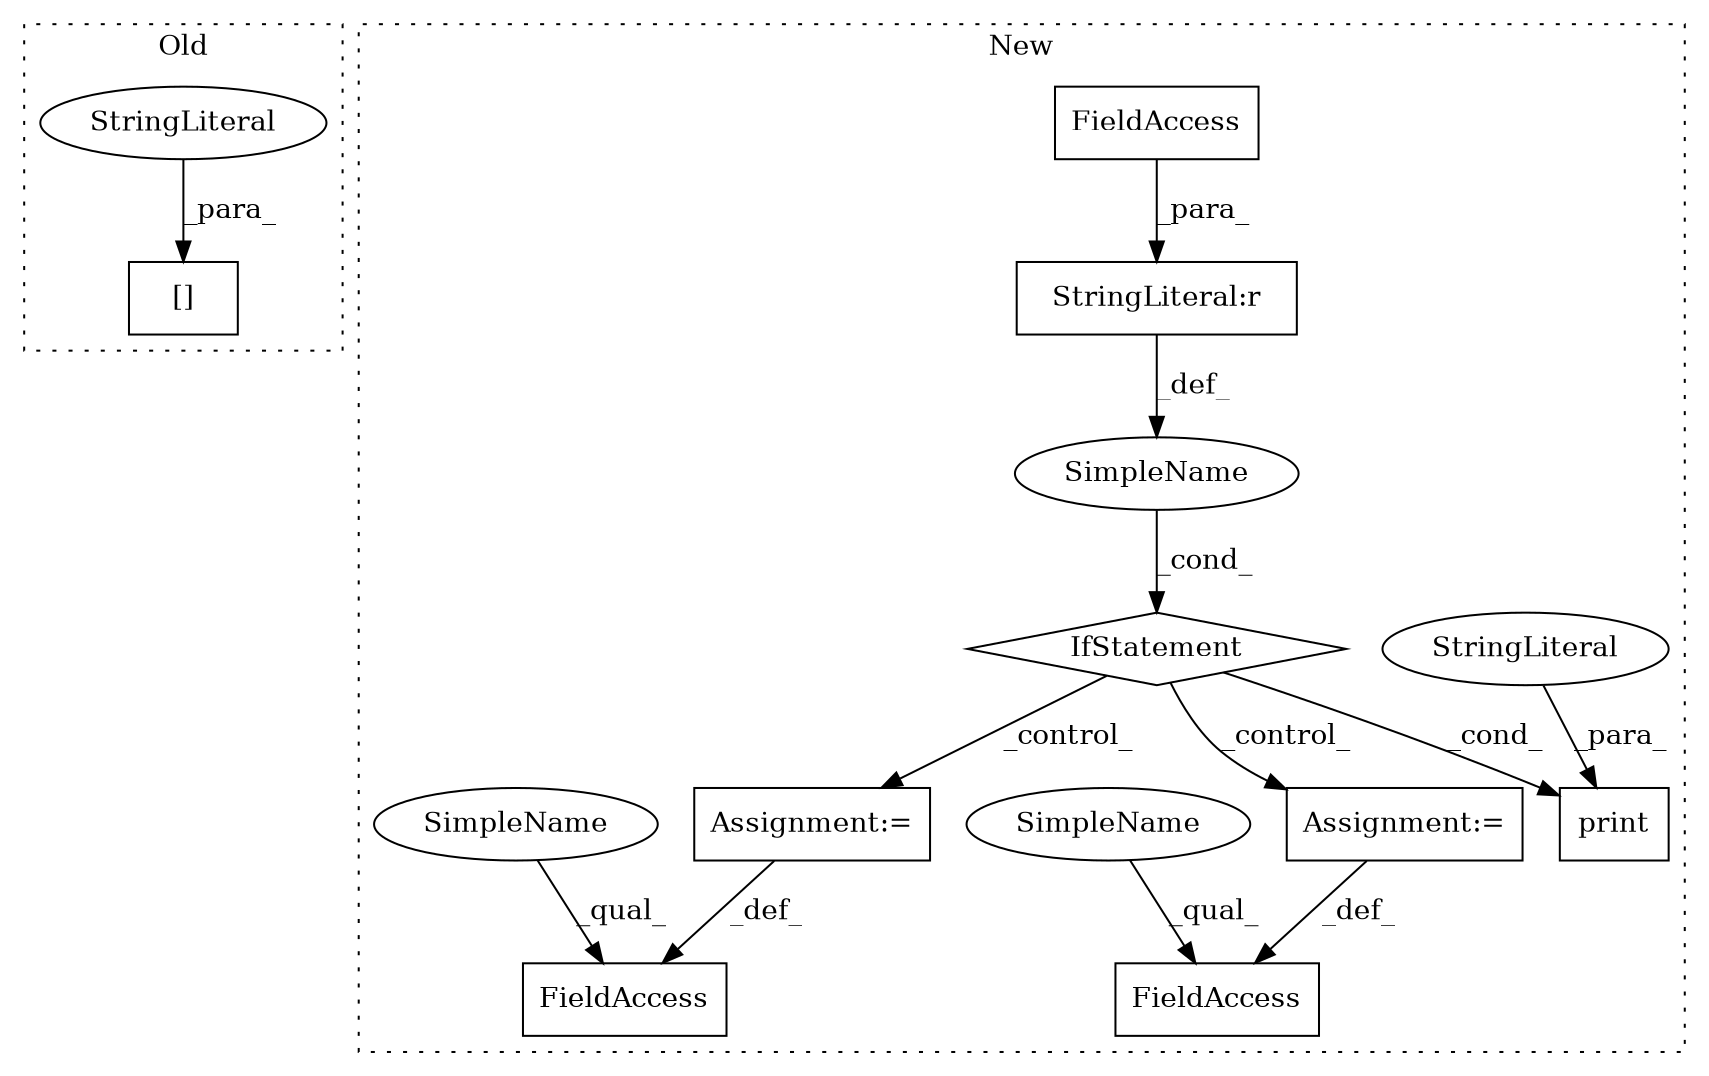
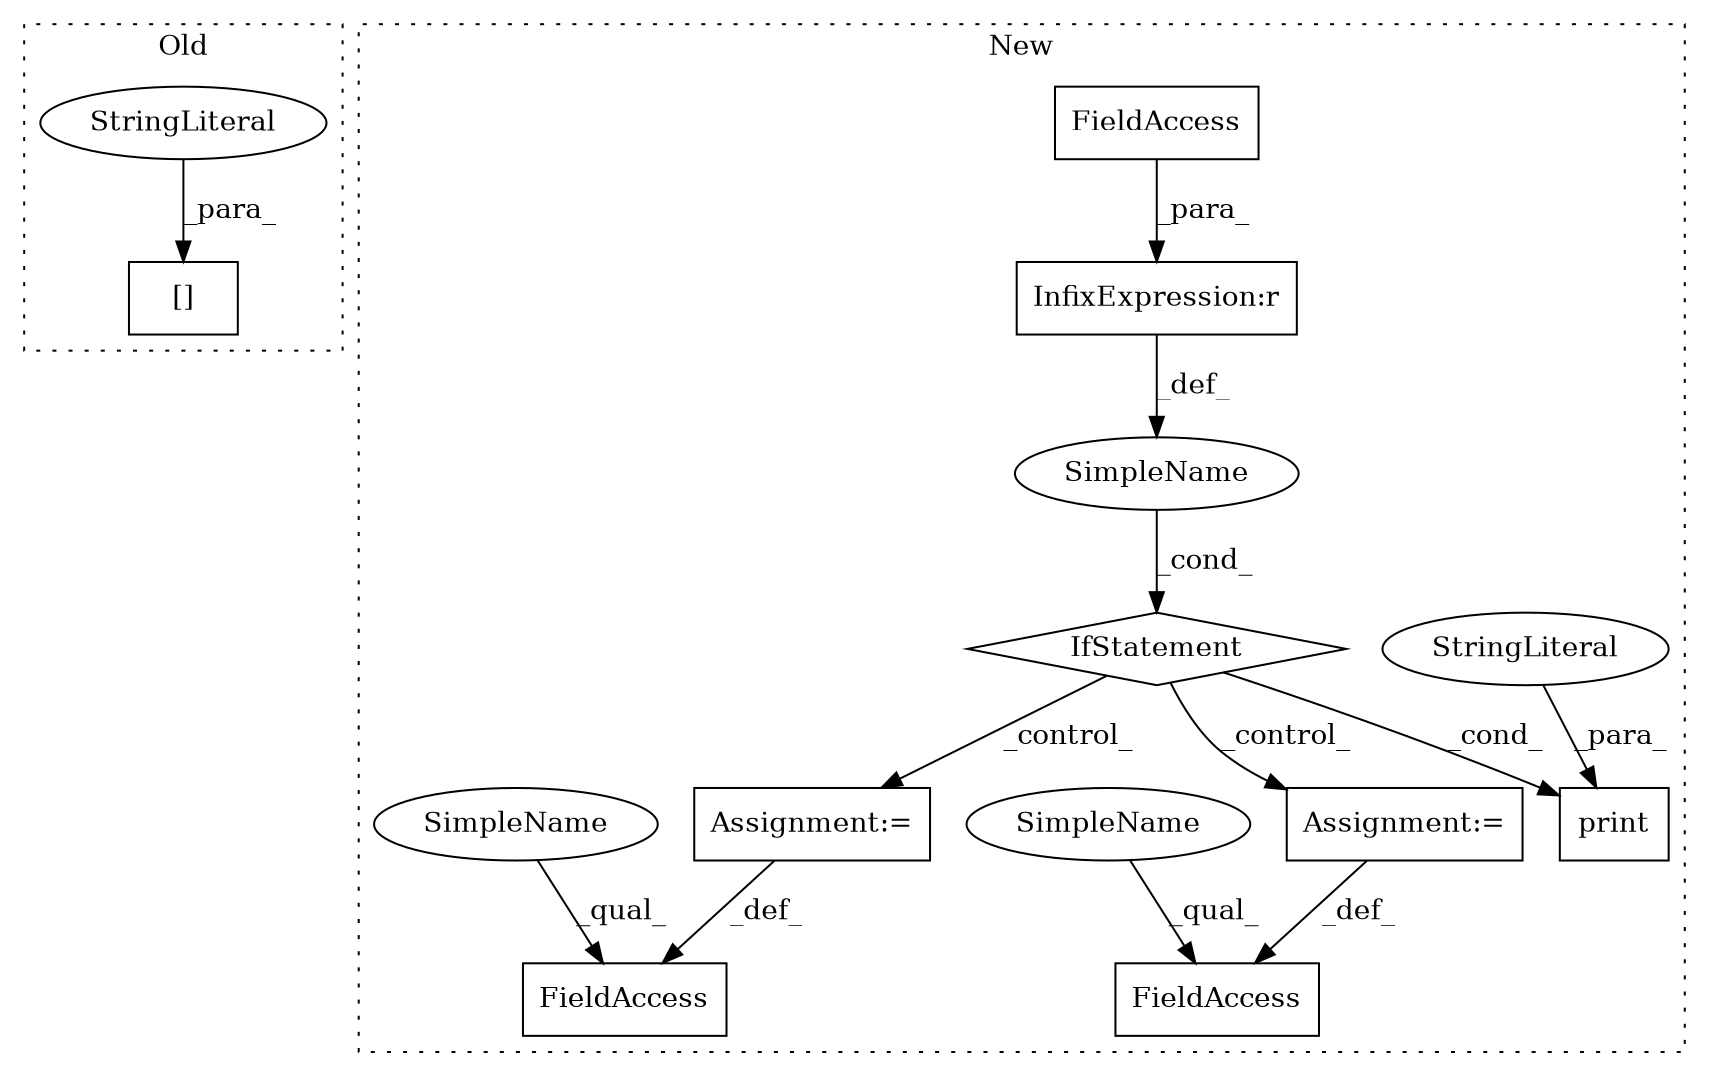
node "StringLiteral:r": label "StringLiteral:r" -> "InfixExpression:r"
